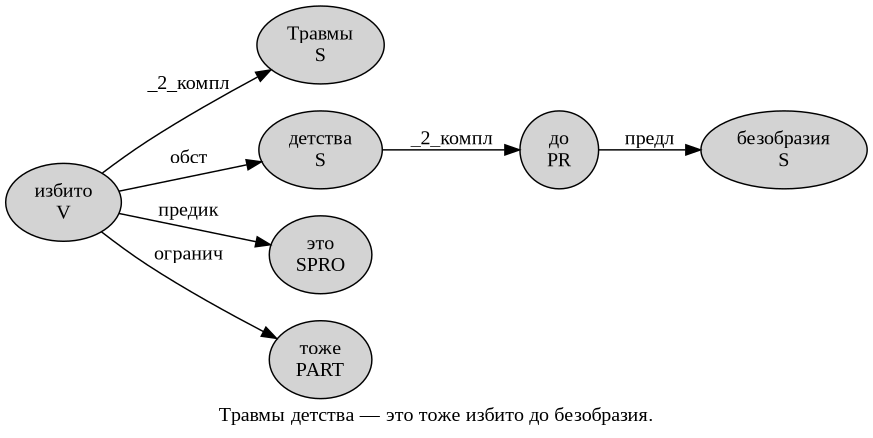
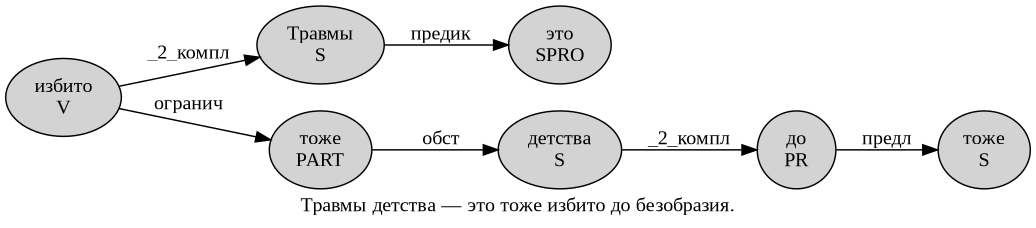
node "безобразия S": label "безобразия S" -> "тоже S"
edge "избито V" -> "детства S": now "тоже PART" -> "детства S"
edge "избито V" -> "это SPRO": now "Травмы S" -> "это SPRO"
